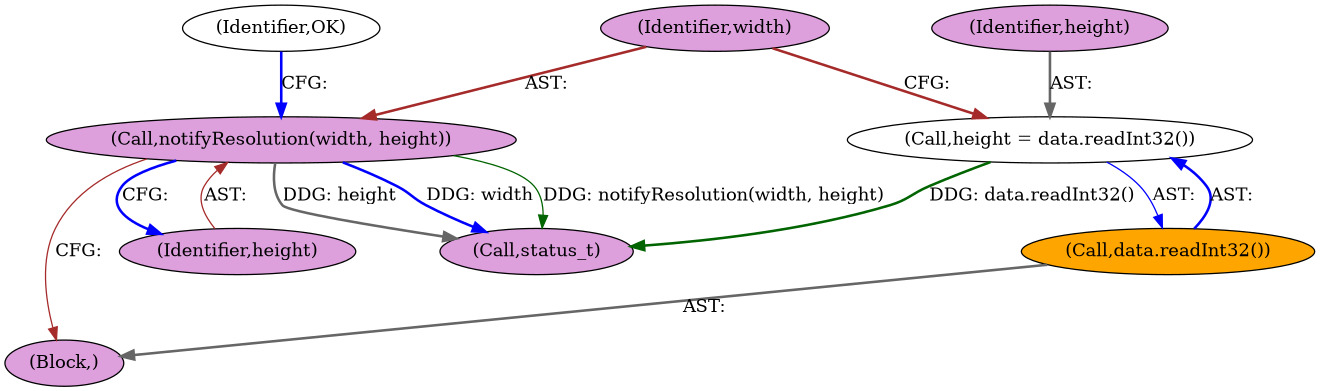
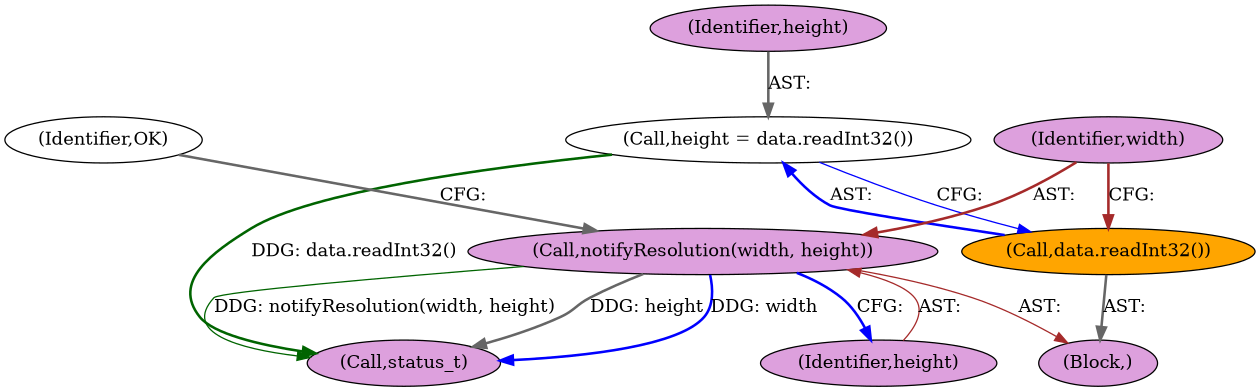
edge "(Identifier,OK)" -> "(Call,notifyResolution(width, height))": color blue -> gray40
edge "(Identifier,width)" -> "(Call,height = data.readInt32())": now "(Identifier,width)" -> "(Call,data.readInt32())"
edge "(Call,height = data.readInt32())" -> "(Call,data.readInt32())": label "AST: " -> "CFG: "
edge "(Call,notifyResolution(width, height))" -> "(Block,)": label "CFG: " -> "AST: "
